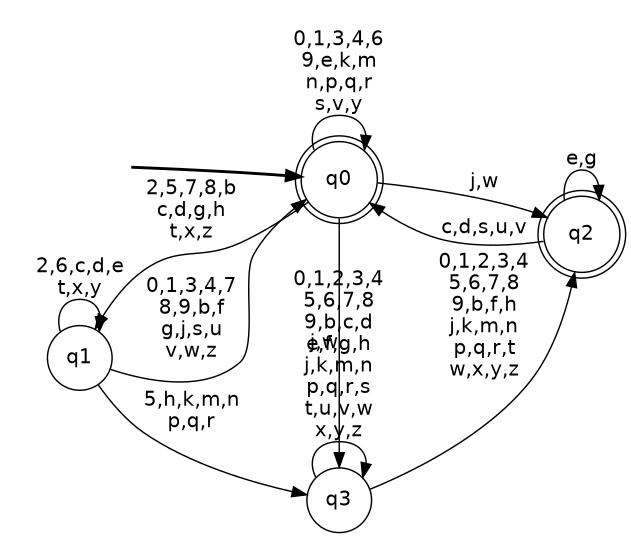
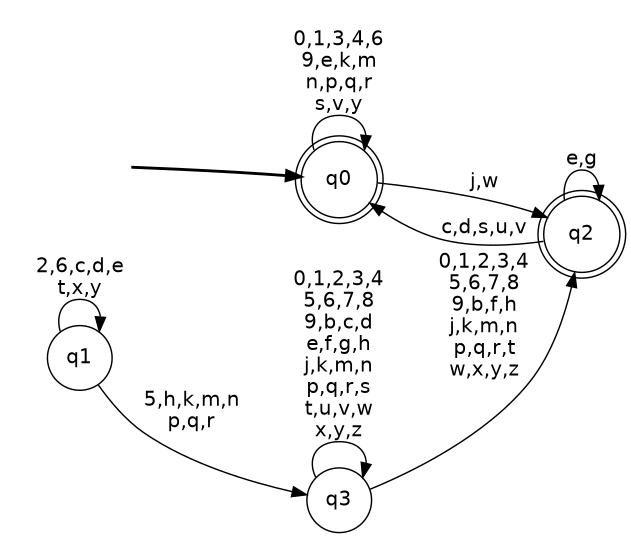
edge "q0" -> "q1": removed, label "2,5,7,8,b c,d,g,h t,x,z"
edge "q0" -> "q3": removed, label "j,w"
edge "q1" -> "q0": removed, label "0,1,3,4,7 8,9,b,f g,j,s,u v,w,z"
